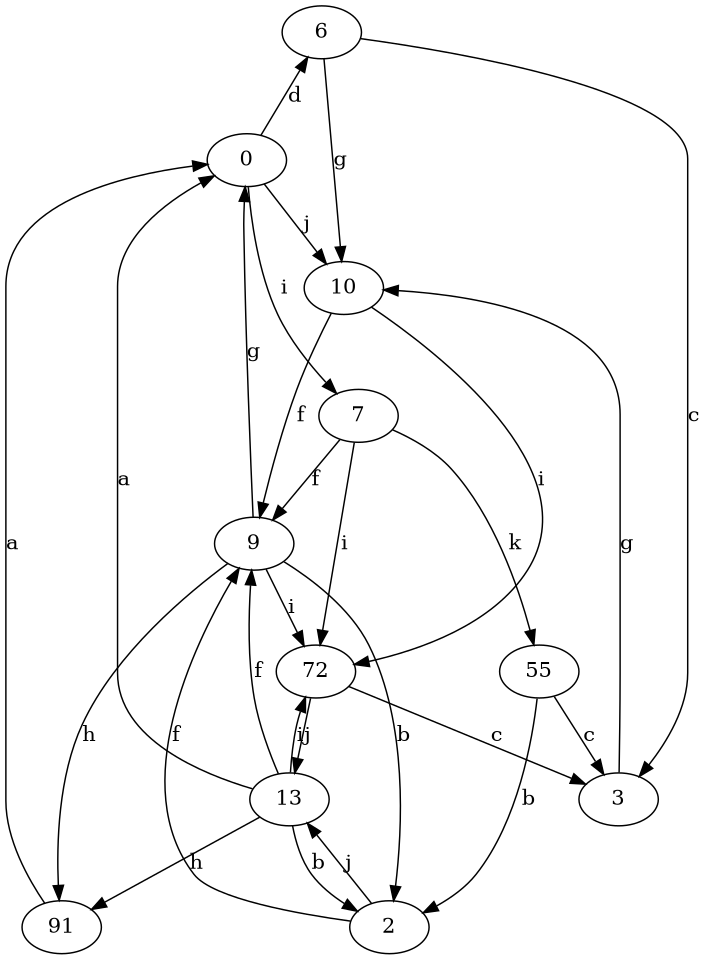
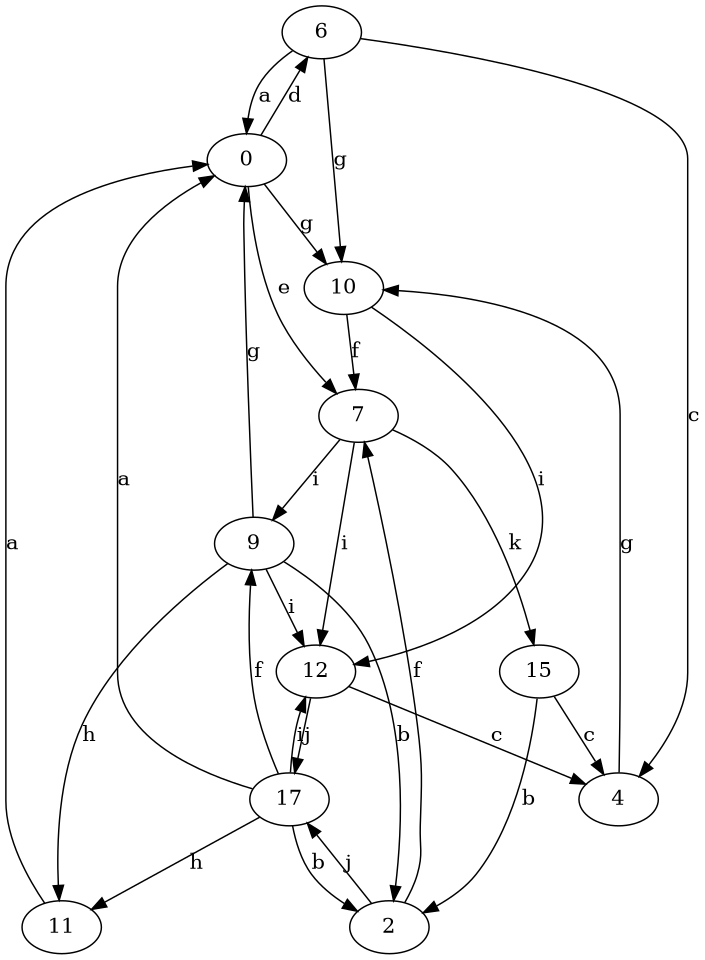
edge "6" -> "0": added, label "a"
edge "0" -> "10": label "j" -> "g"
edge "0" -> "7": label "i" -> "e"
edge "10" -> "9": now "10" -> "7"
edge "7" -> "9": label "f" -> "i"
node "72": label "72" -> "12"
node "55": label "55" -> "15"
node "13": label "13" -> "17"
node "3": label "3" -> "4"
edge "2" -> "9": now "2" -> "7"
node "91": label "91" -> "11"
